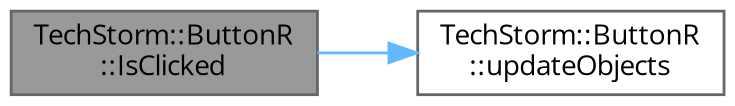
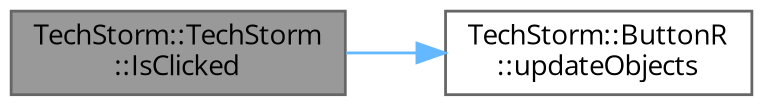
node "TechStorm::ButtonR ::IsClicked": label "TechStorm::ButtonR ::IsClicked" -> "TechStorm::TechStorm ::IsClicked"
